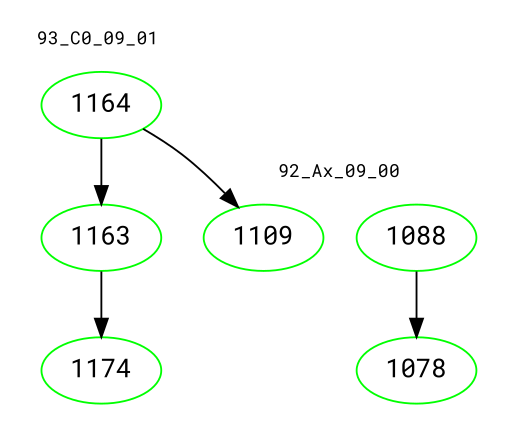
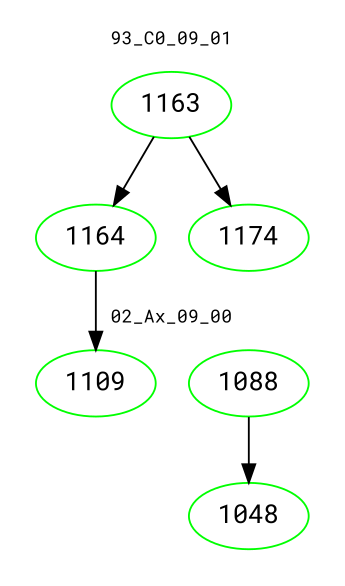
edge "1164" -> "1163": reversed
cluster "92_Ax_09_00": label "92_Ax_09_00" -> "02_Ax_09_00"
node "1078": label "1078" -> "1048"
